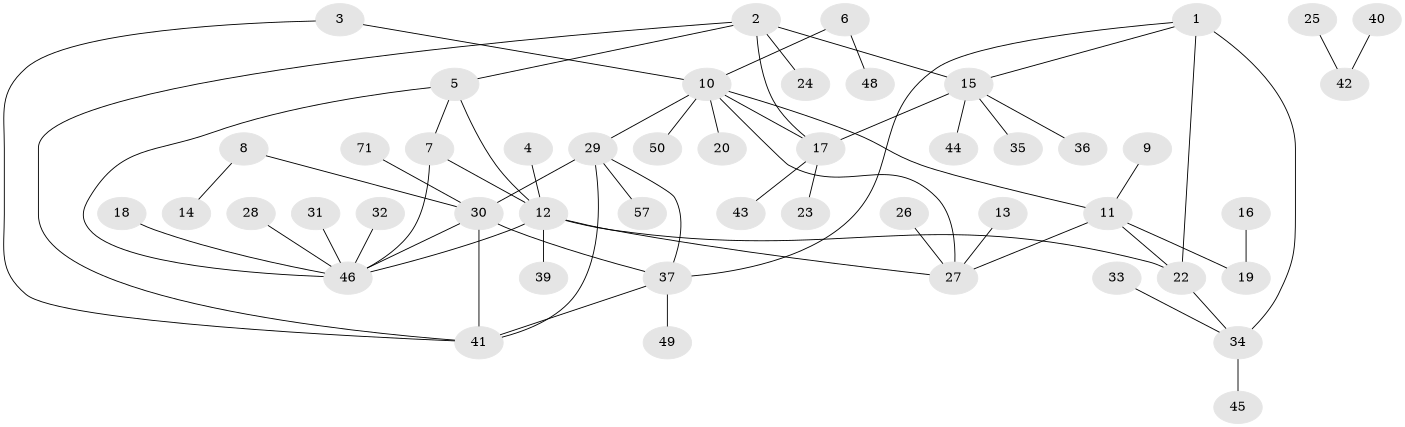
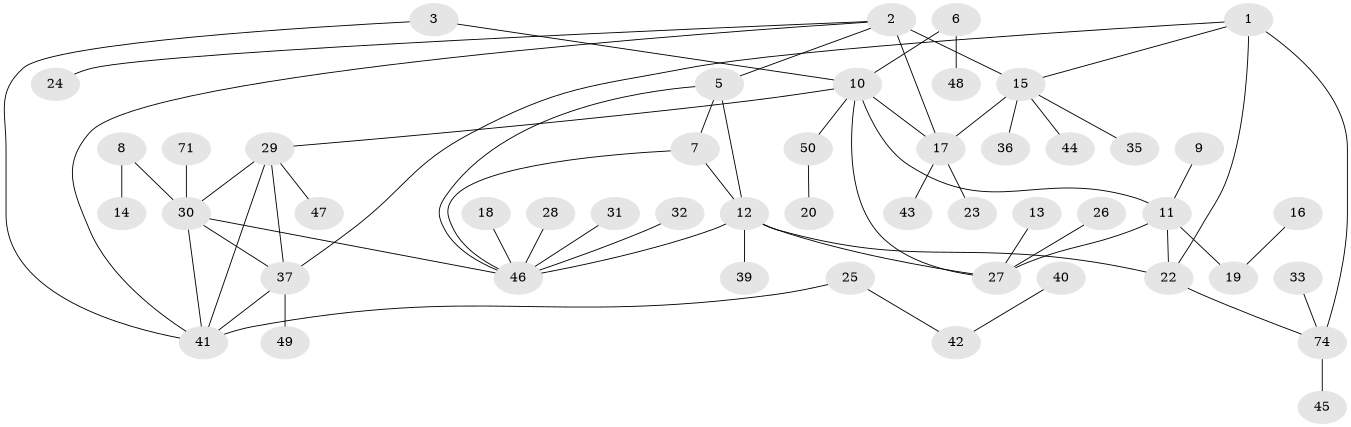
edge "10" -- "20": now "50" -- "20"
node "4": removed
node "57": label "57" -> "47"
edge "25" -- "41": added
node "34": label "34" -> "74"
